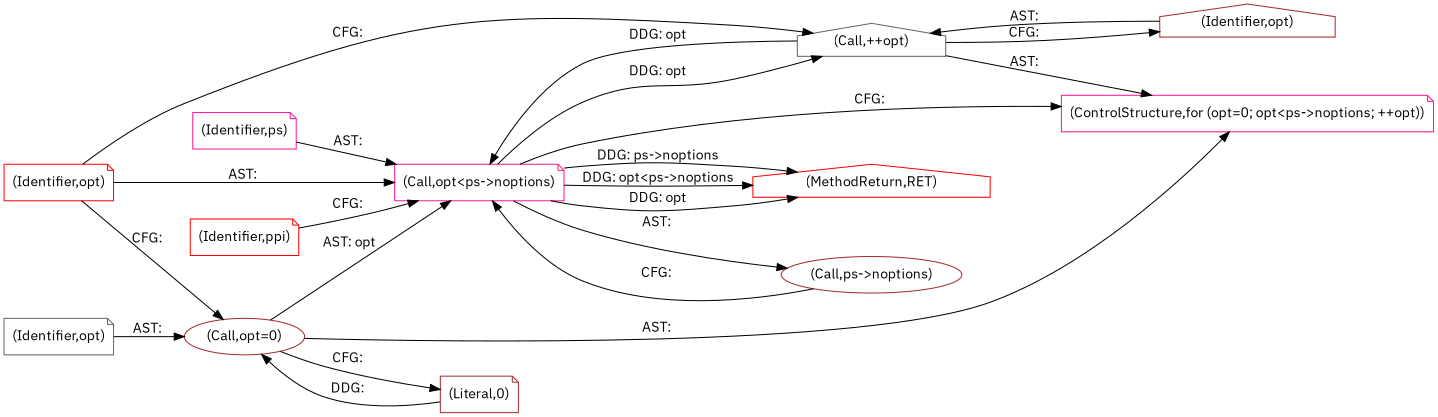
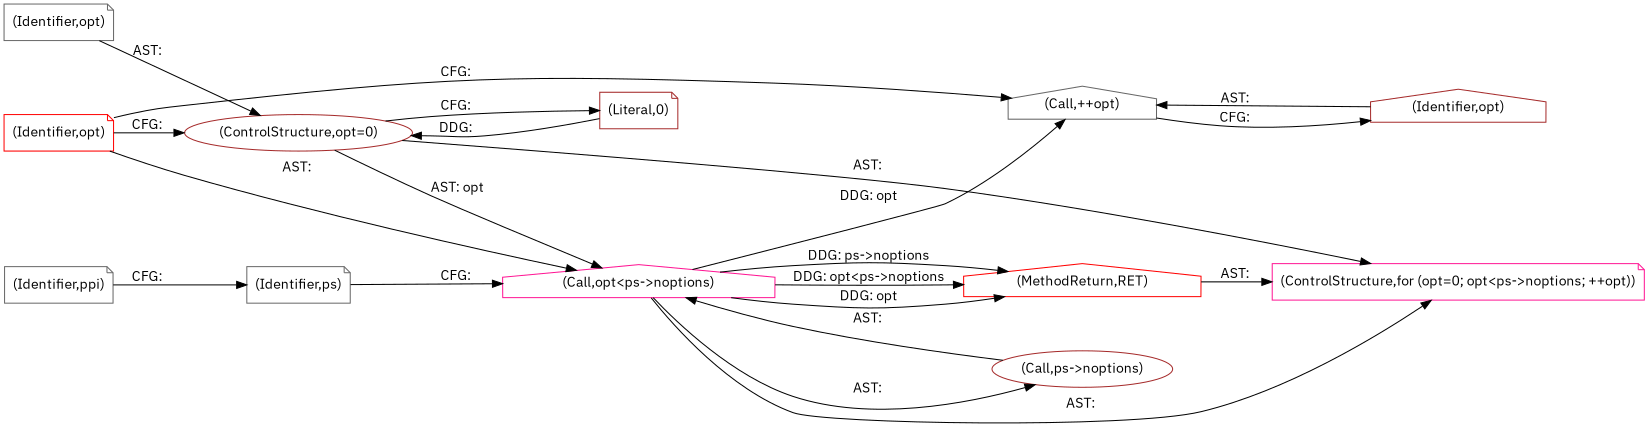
edge "(Call,++opt)" -> "(Call,opt<ps->noptions)": removed, label "DDG: opt"
edge "(Call,++opt)" -> "(ControlStructure,for (opt=0; opt<ps->noptions; ++opt))": now "(MethodReturn,RET)" -> "(ControlStructure,for (opt=0; opt<ps->noptions; ++opt))"
edge "(Call,opt<ps->noptions)" -> "(ControlStructure,for (opt=0; opt<ps->noptions; ++opt))": label "CFG: " -> "AST: "
node "(Identifier,ps)": color deeppink -> gray40
edge "(Identifier,ps)" -> "(Call,opt<ps->noptions)": label "AST: " -> "CFG: "
node "(Call,opt<ps->noptions)": shape note -> house
edge "(Identifier,ppi)" -> "(Call,opt<ps->noptions)": now "(Identifier,ppi)" -> "(Identifier,ps)"
node "(Identifier,ppi)": color red -> gray40
edge "(Call,ps->noptions)" -> "(Call,opt<ps->noptions)": label "CFG: " -> "AST: "
node "(Call,opt=0)": label "(Call,opt=0)" -> "(ControlStructure,opt=0)"
